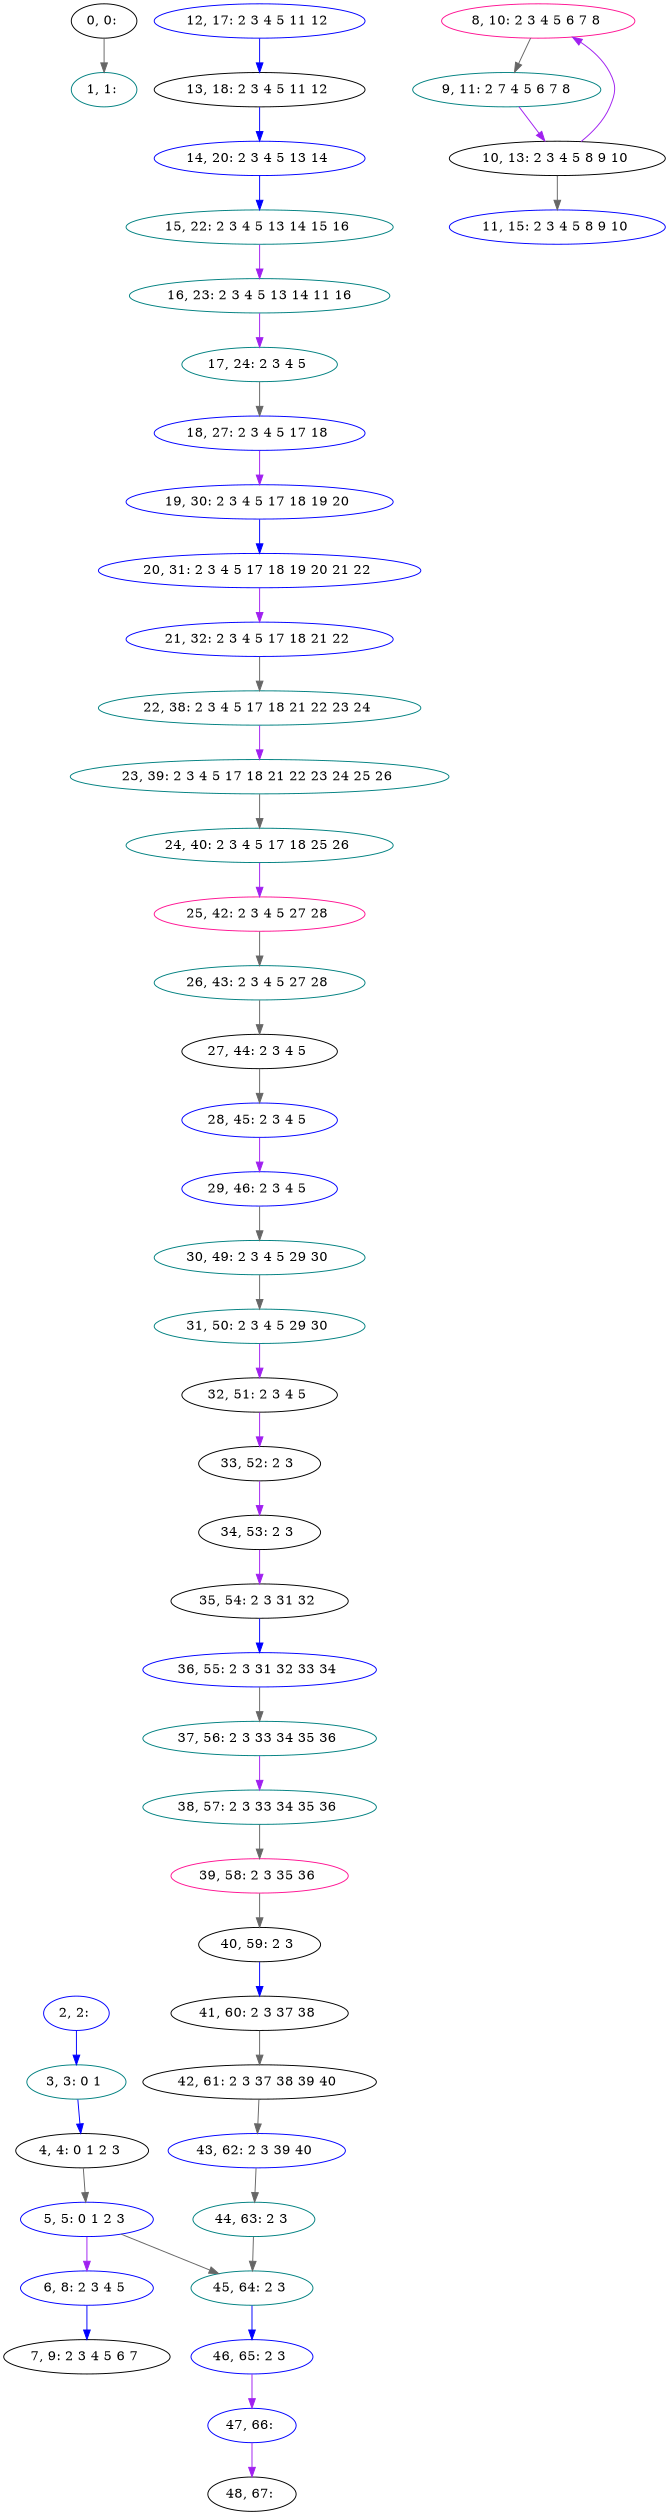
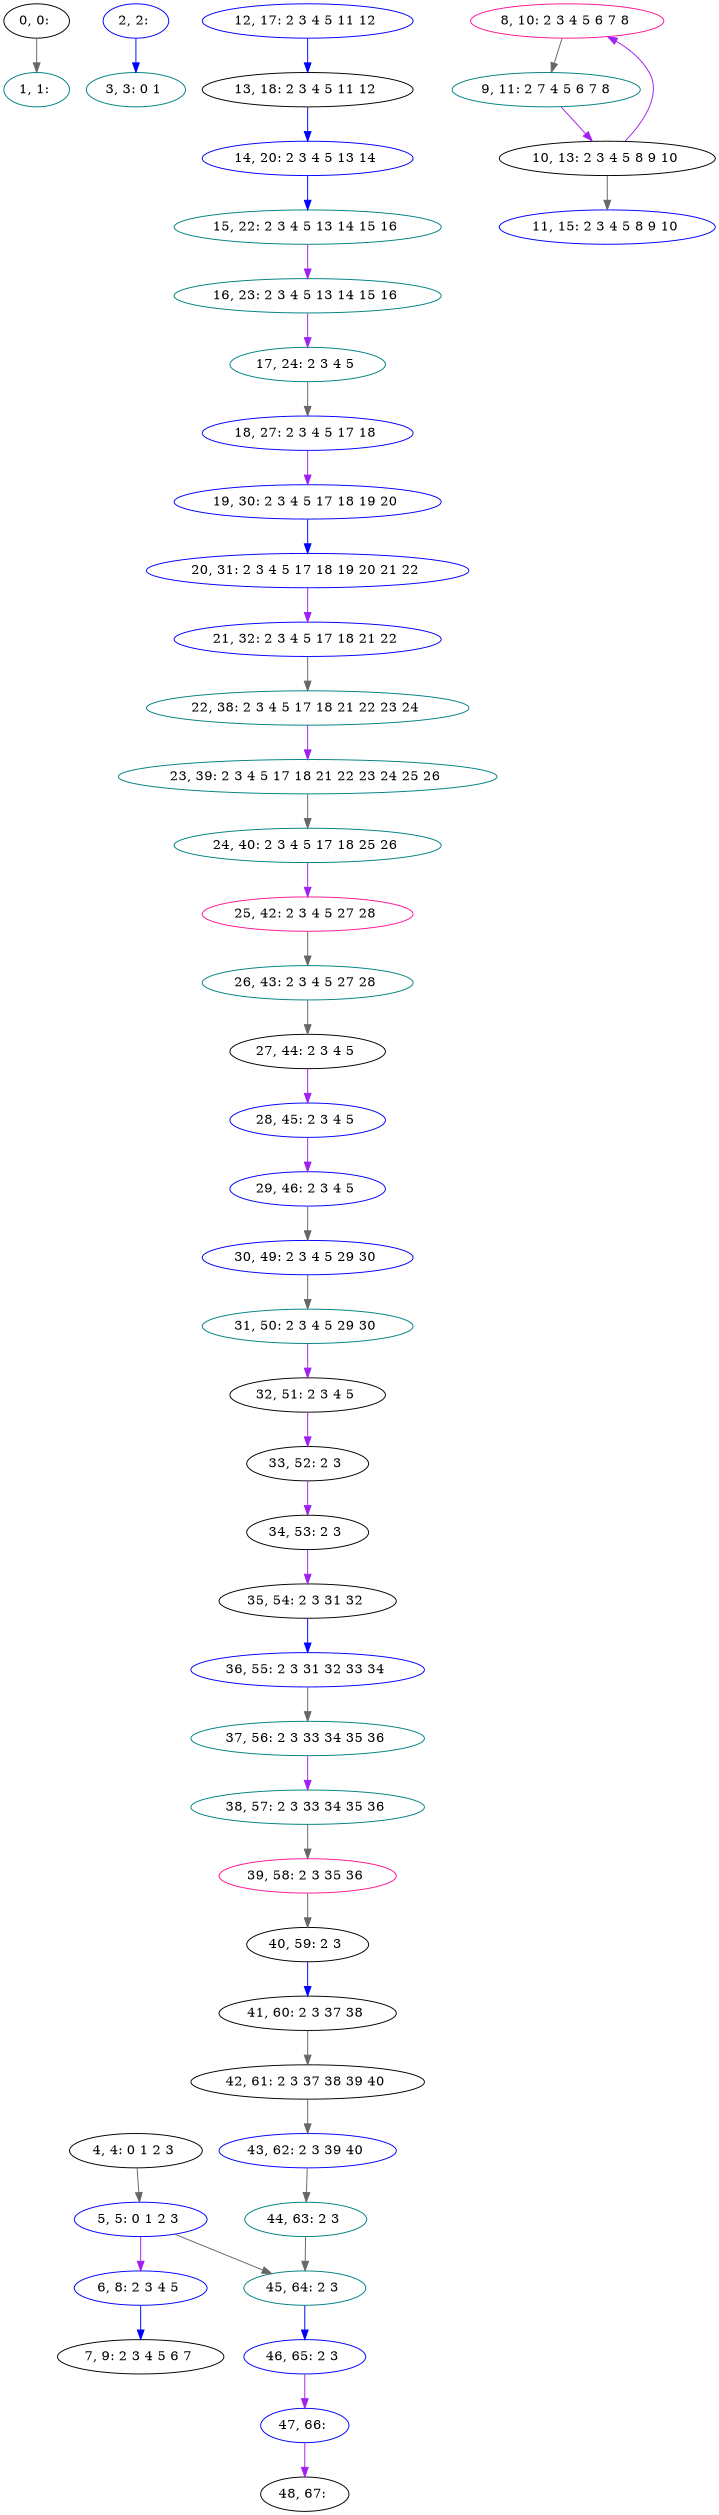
node "16, 23: 2 3 4 5 13 14 11 16": label "16, 23: 2 3 4 5 13 14 11 16" -> "16, 23: 2 3 4 5 13 14 15 16"
edge "27, 44: 2 3 4 5" -> "28, 45: 2 3 4 5": color gray40 -> purple
node "30, 49: 2 3 4 5 29 30": color teal -> blue
edge "3, 3: 0 1" -> "4, 4: 0 1 2 3": removed
